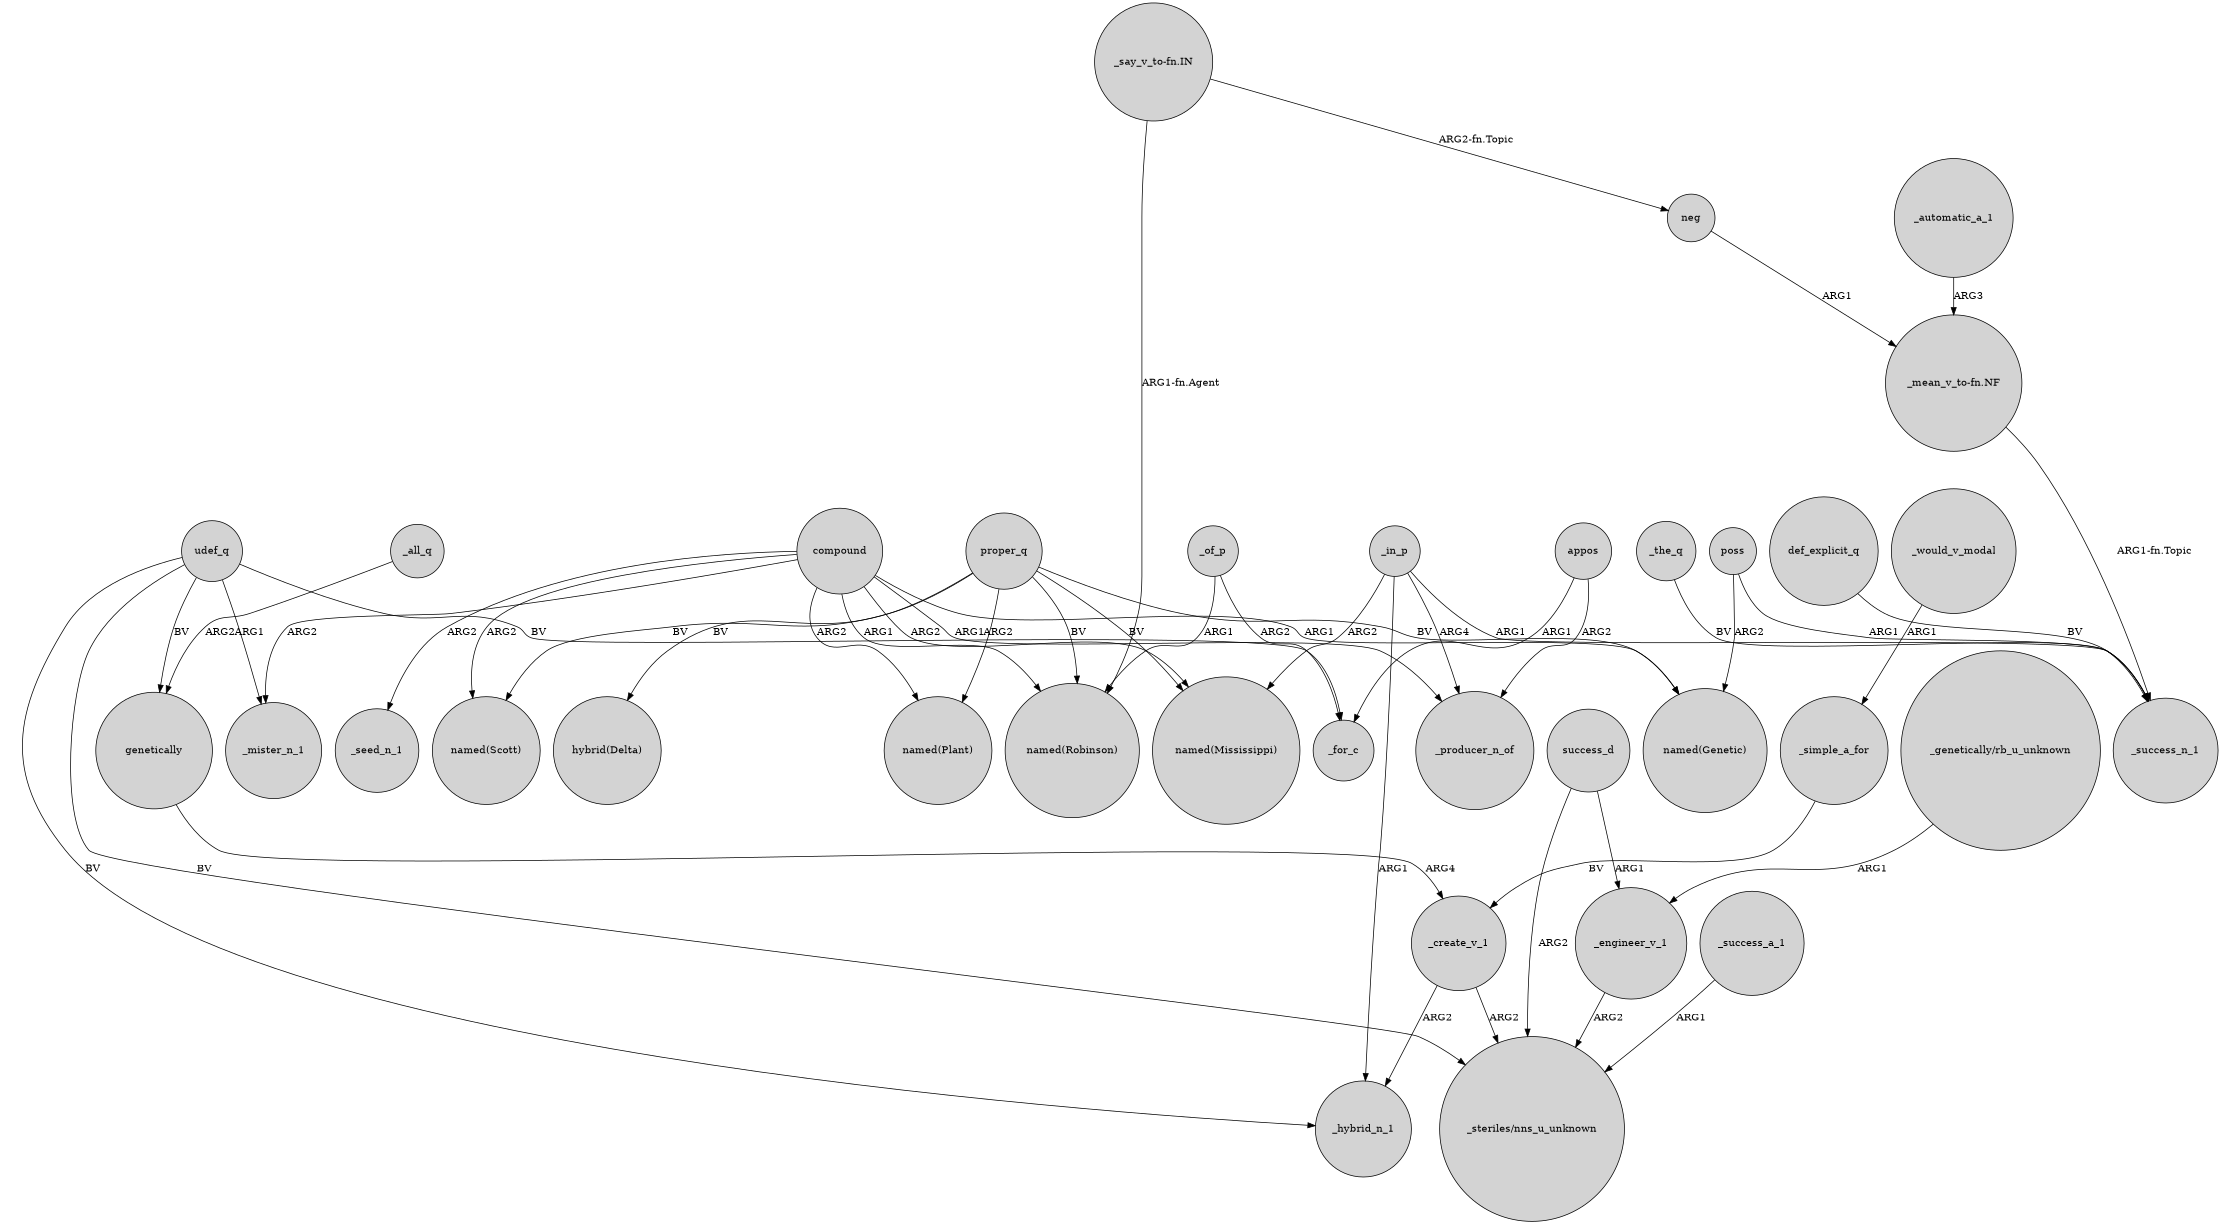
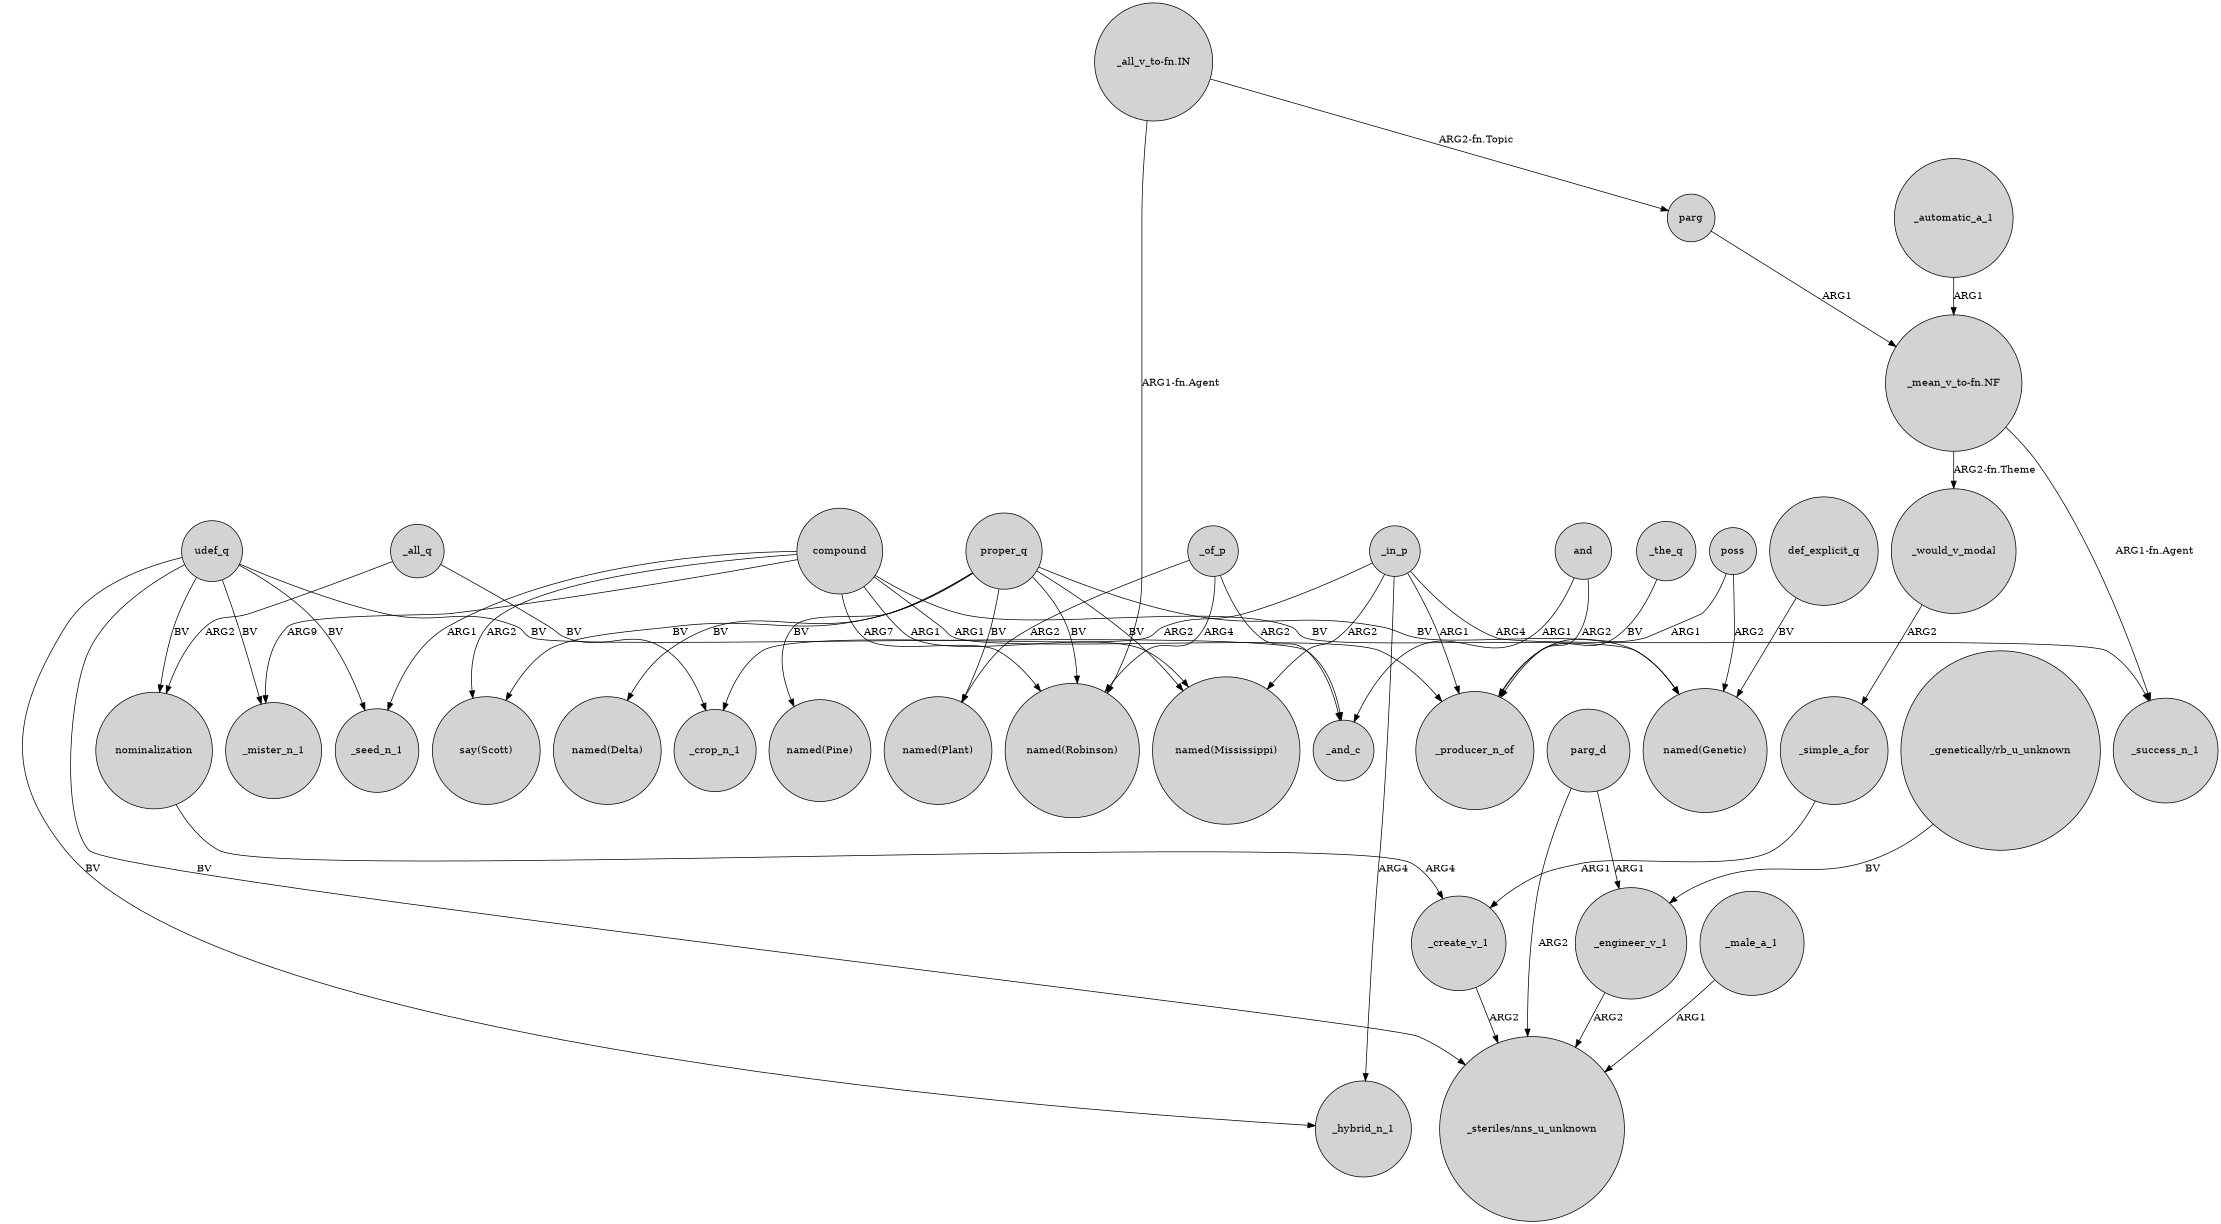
node "_say_v_to-fn.IN": label "_say_v_to-fn.IN" -> "_all_v_to-fn.IN"
node "neg": label "neg" -> "parg"
edge "_automatic_a_1" -> "_mean_v_to-fn.NF": label "ARG3" -> "ARG1"
edge "_mean_v_to-fn.NF" -> "_would_v_modal": added, label "ARG2-fn.Theme"
node "appos": label "appos" -> "and"
edge "_mean_v_to-fn.NF" -> "_success_n_1": label "ARG1-fn.Topic" -> "ARG1-fn.Agent"
edge "udef_q" -> "_seed_n_1": added, label "BV"
edge "def_explicit_q" -> "_success_n_1": now "def_explicit_q" -> "named(Genetic)"
edge "udef_q" -> "_mister_n_1": label "ARG1" -> "BV"
edge "compound" -> "_mister_n_1": label "ARG2" -> "ARG9"
edge "compound" -> "_seed_n_1": label "ARG2" -> "ARG1"
edge "compound" -> "named(Robinson)": label "ARG1" -> "ARG7"
edge "compound" -> "named(Mississippi)": label "ARG2" -> "ARG1"
edge "proper_q" -> "named(Plant)": label "ARG2" -> "BV"
edge "_of_p" -> "named(Robinson)": label "ARG1" -> "ARG4"
edge "compound" -> "named(Genetic)": label "ARG1" -> "BV"
edge "_in_p" -> "_producer_n_of": label "ARG4" -> "ARG1"
edge "_in_p" -> "_success_n_1": label "ARG1" -> "ARG4"
edge "_would_v_modal" -> "_simple_a_for": label "ARG1" -> "ARG2"
edge "poss" -> "_success_n_1": now "poss" -> "_producer_n_of"
edge "_the_q" -> "_success_n_1": now "_the_q" -> "_producer_n_of"
edge "compound" -> "named(Plant)": now "_of_p" -> "named(Plant)"
node "genetically": label "genetically" -> "nominalization"
node "named(Scott)": label "named(Scott)" -> "say(Scott)"
node "hybrid(Delta)": label "hybrid(Delta)" -> "named(Delta)"
node "_crop_n_1": added
node "named(Pine)": added
node "_for_c": label "_for_c" -> "_and_c"
node "success_d": label "success_d" -> "parg_d"
edge "_in_p" -> "_hybrid_n_1": label "ARG1" -> "ARG4"
edge "_simple_a_for" -> "_create_v_1": label "BV" -> "ARG1"
edge "_genetically/rb_u_unknown" -> "_engineer_v_1": label "ARG1" -> "BV"
node "_success_a_1": label "_success_a_1" -> "_male_a_1"
edge "_create_v_1" -> "_hybrid_n_1": removed, label "ARG2"
